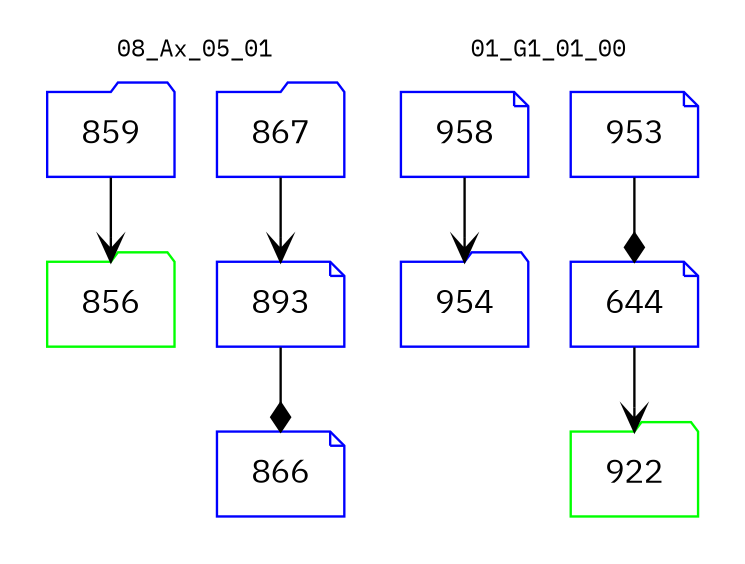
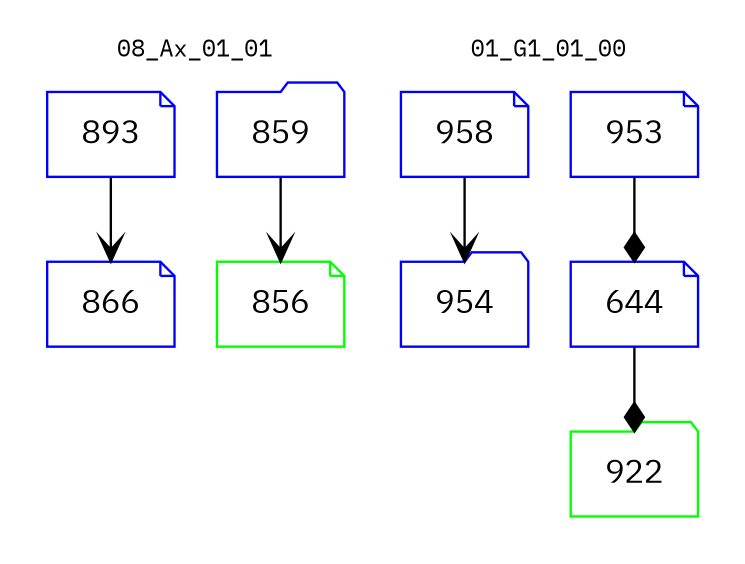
cluster "08_Ax_05_01": label "08_Ax_05_01" -> "08_Ax_01_01"
node "867": removed
node "856": shape folder -> note
edge "893" -> "866": arrowhead diamond -> vee
edge "644" -> "922": arrowhead vee -> diamond
